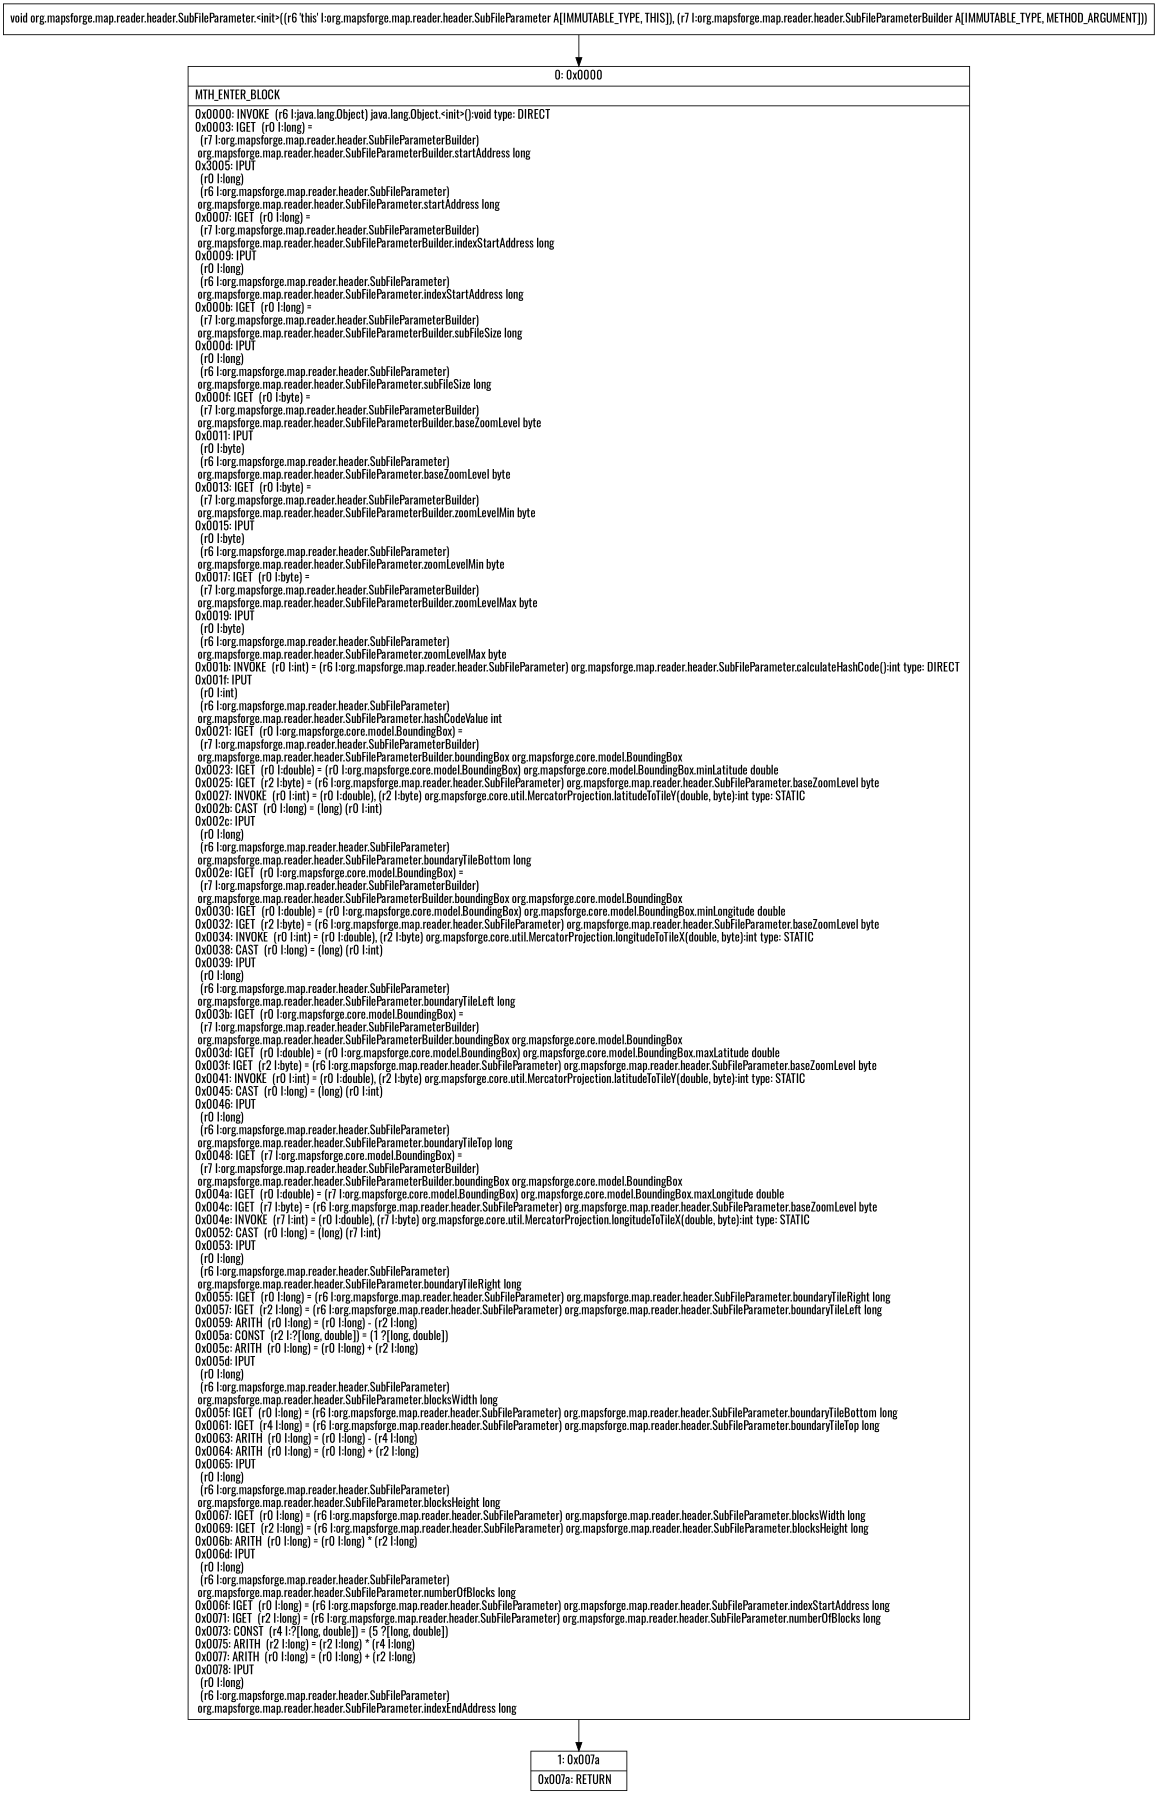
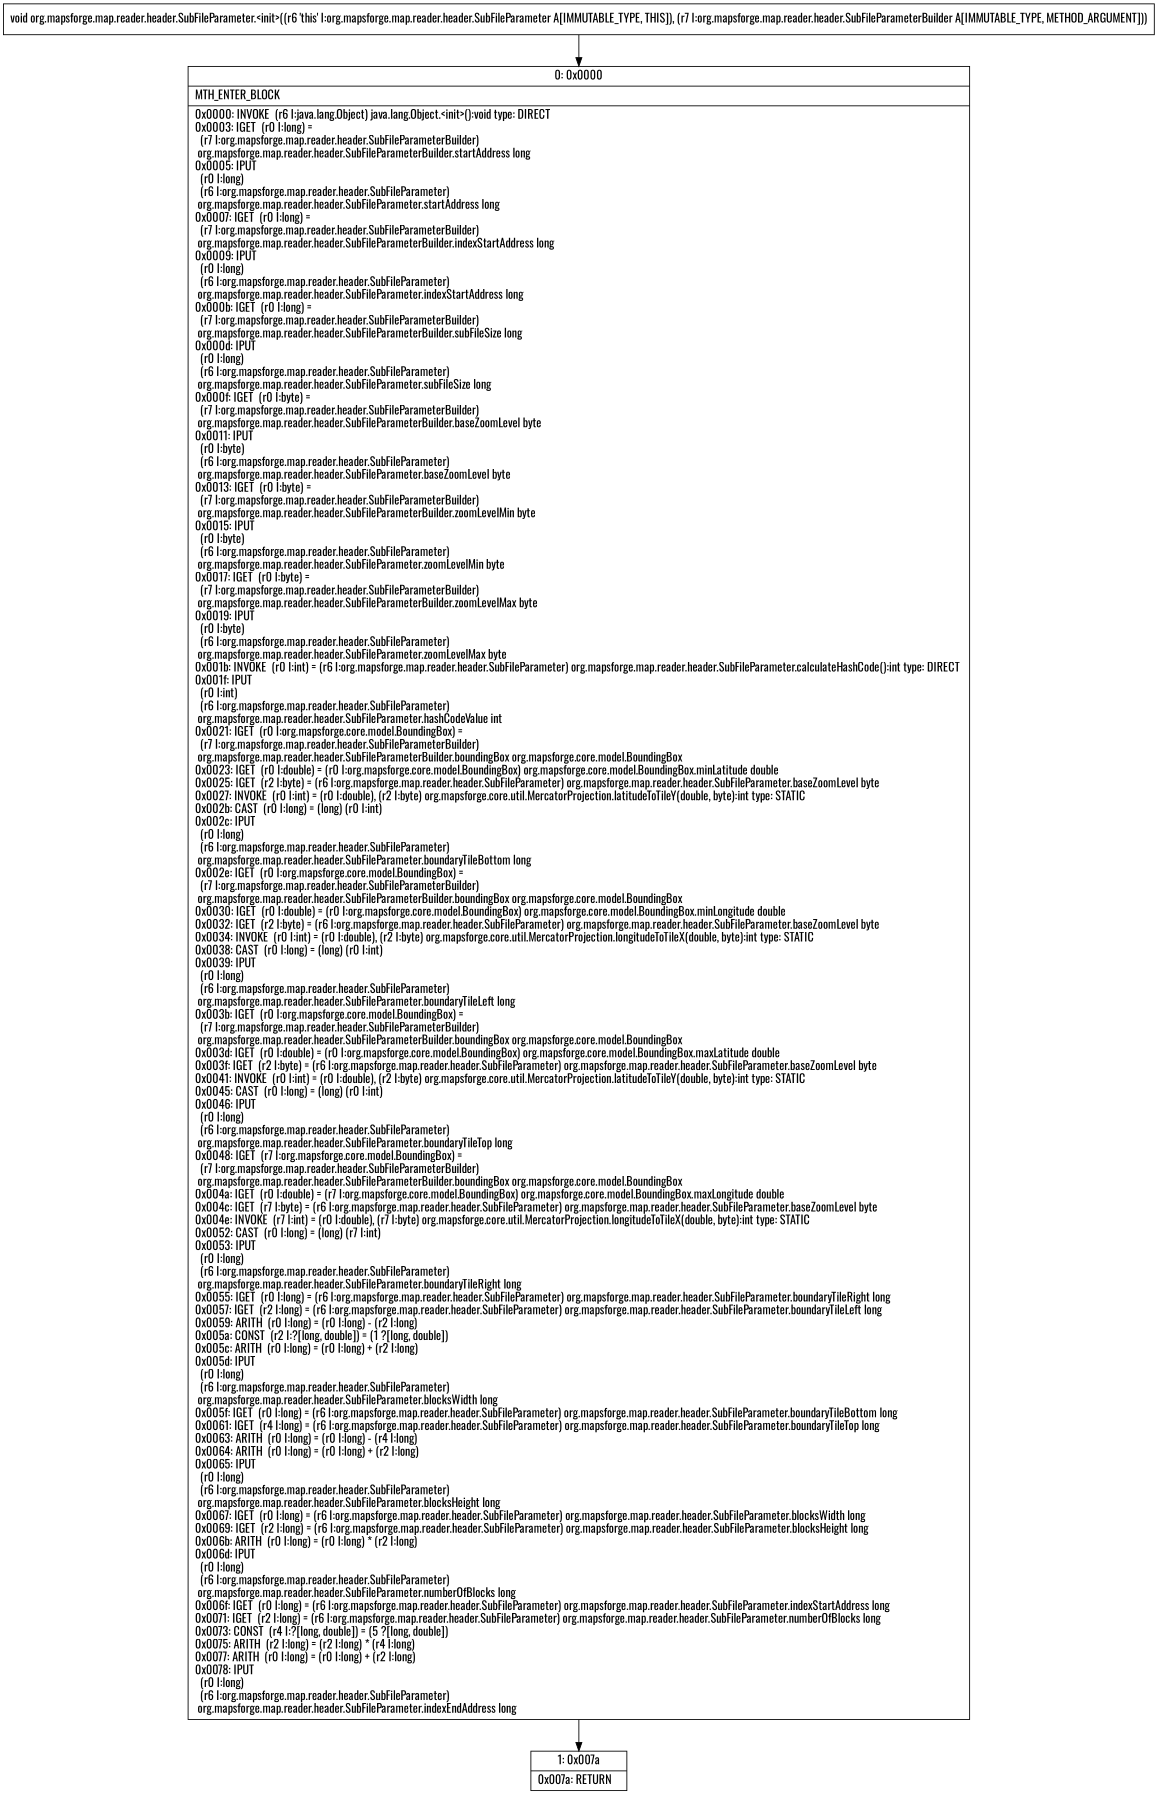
node "0: 0x0000": text "0x3005: IPUT" -> "0x0005: IPUT"
